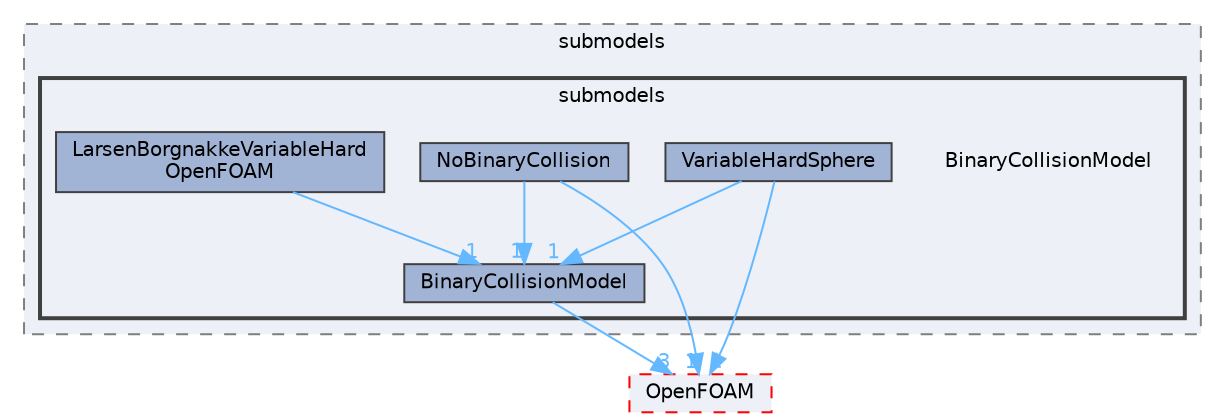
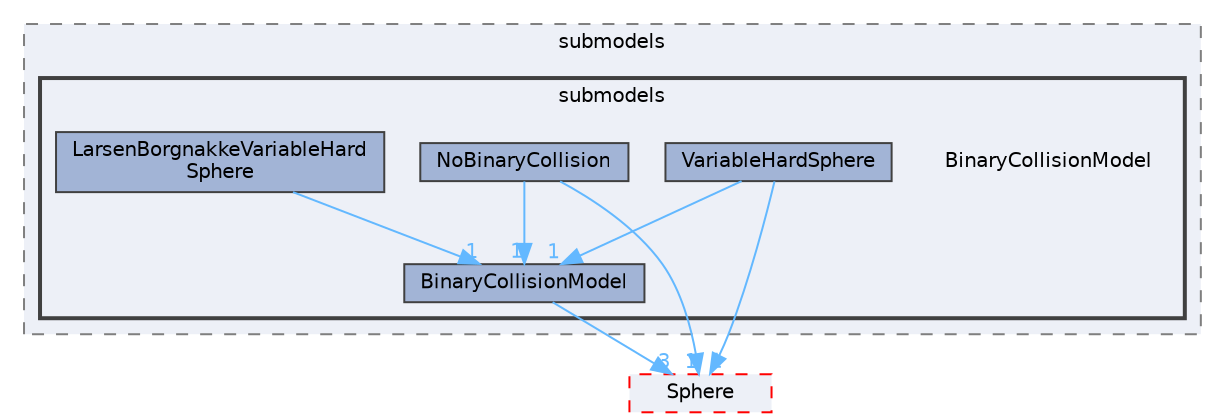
node "LarsenBorgnakkeVariableHard OpenFOAM": label "LarsenBorgnakkeVariableHard OpenFOAM" -> "LarsenBorgnakkeVariableHard Sphere"
node "OpenFOAM": label "OpenFOAM" -> "Sphere"
